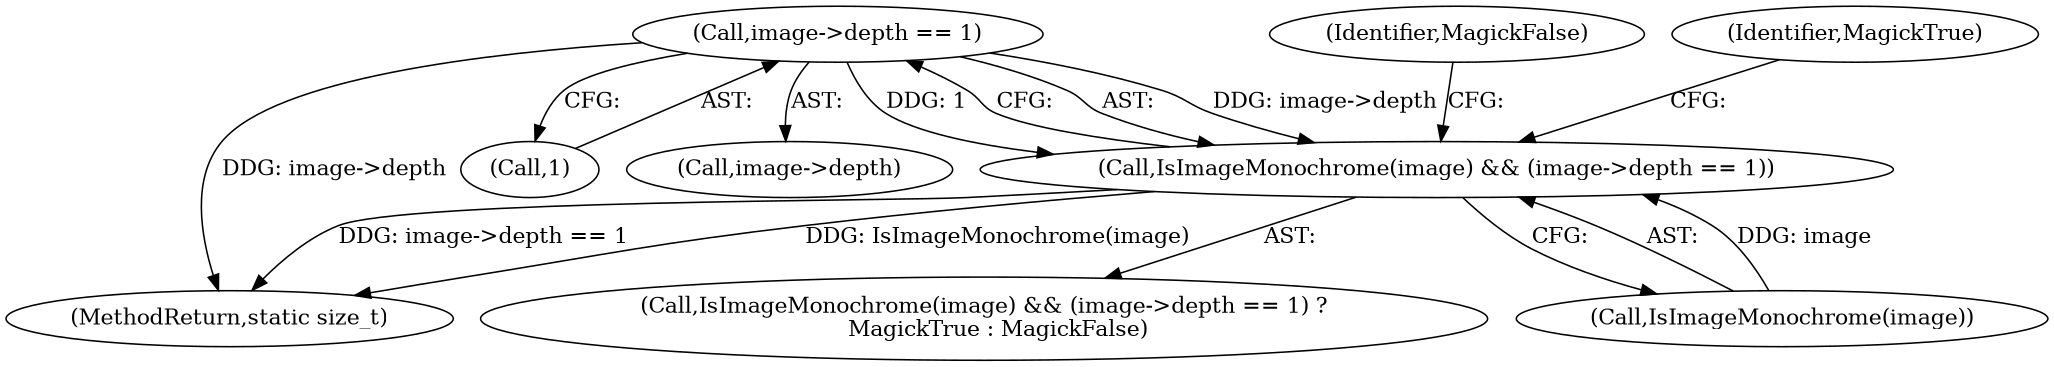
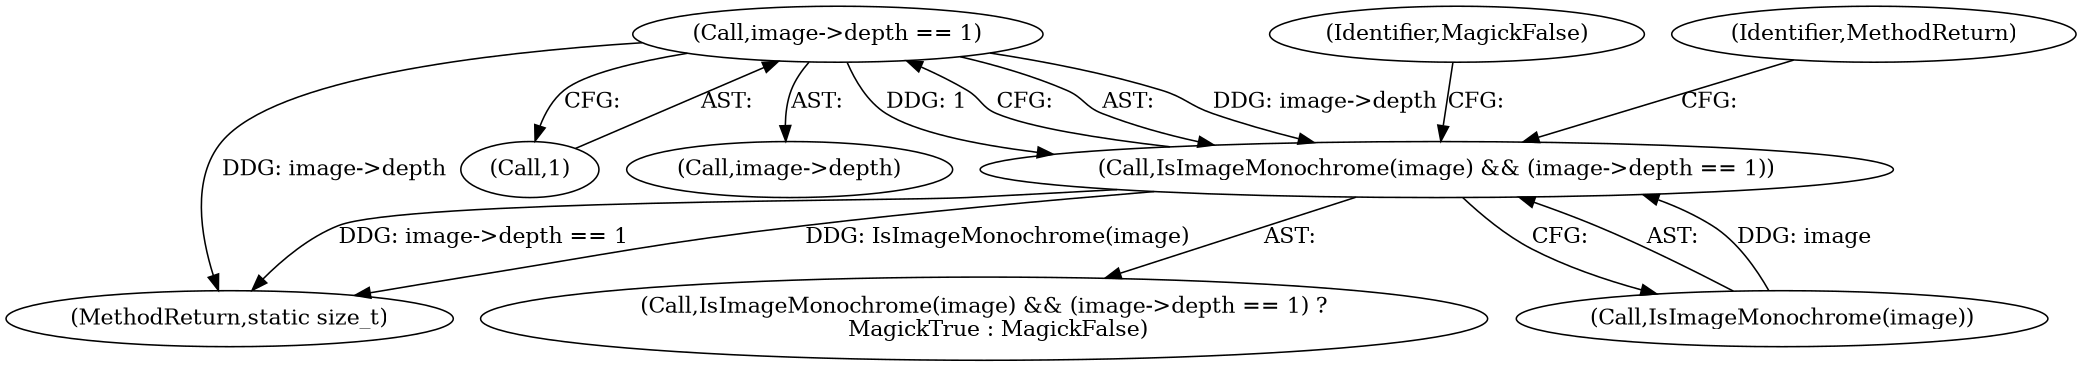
node "(Identifier,MagickTrue)": label "(Identifier,MagickTrue)" -> "(Identifier,MethodReturn)"
